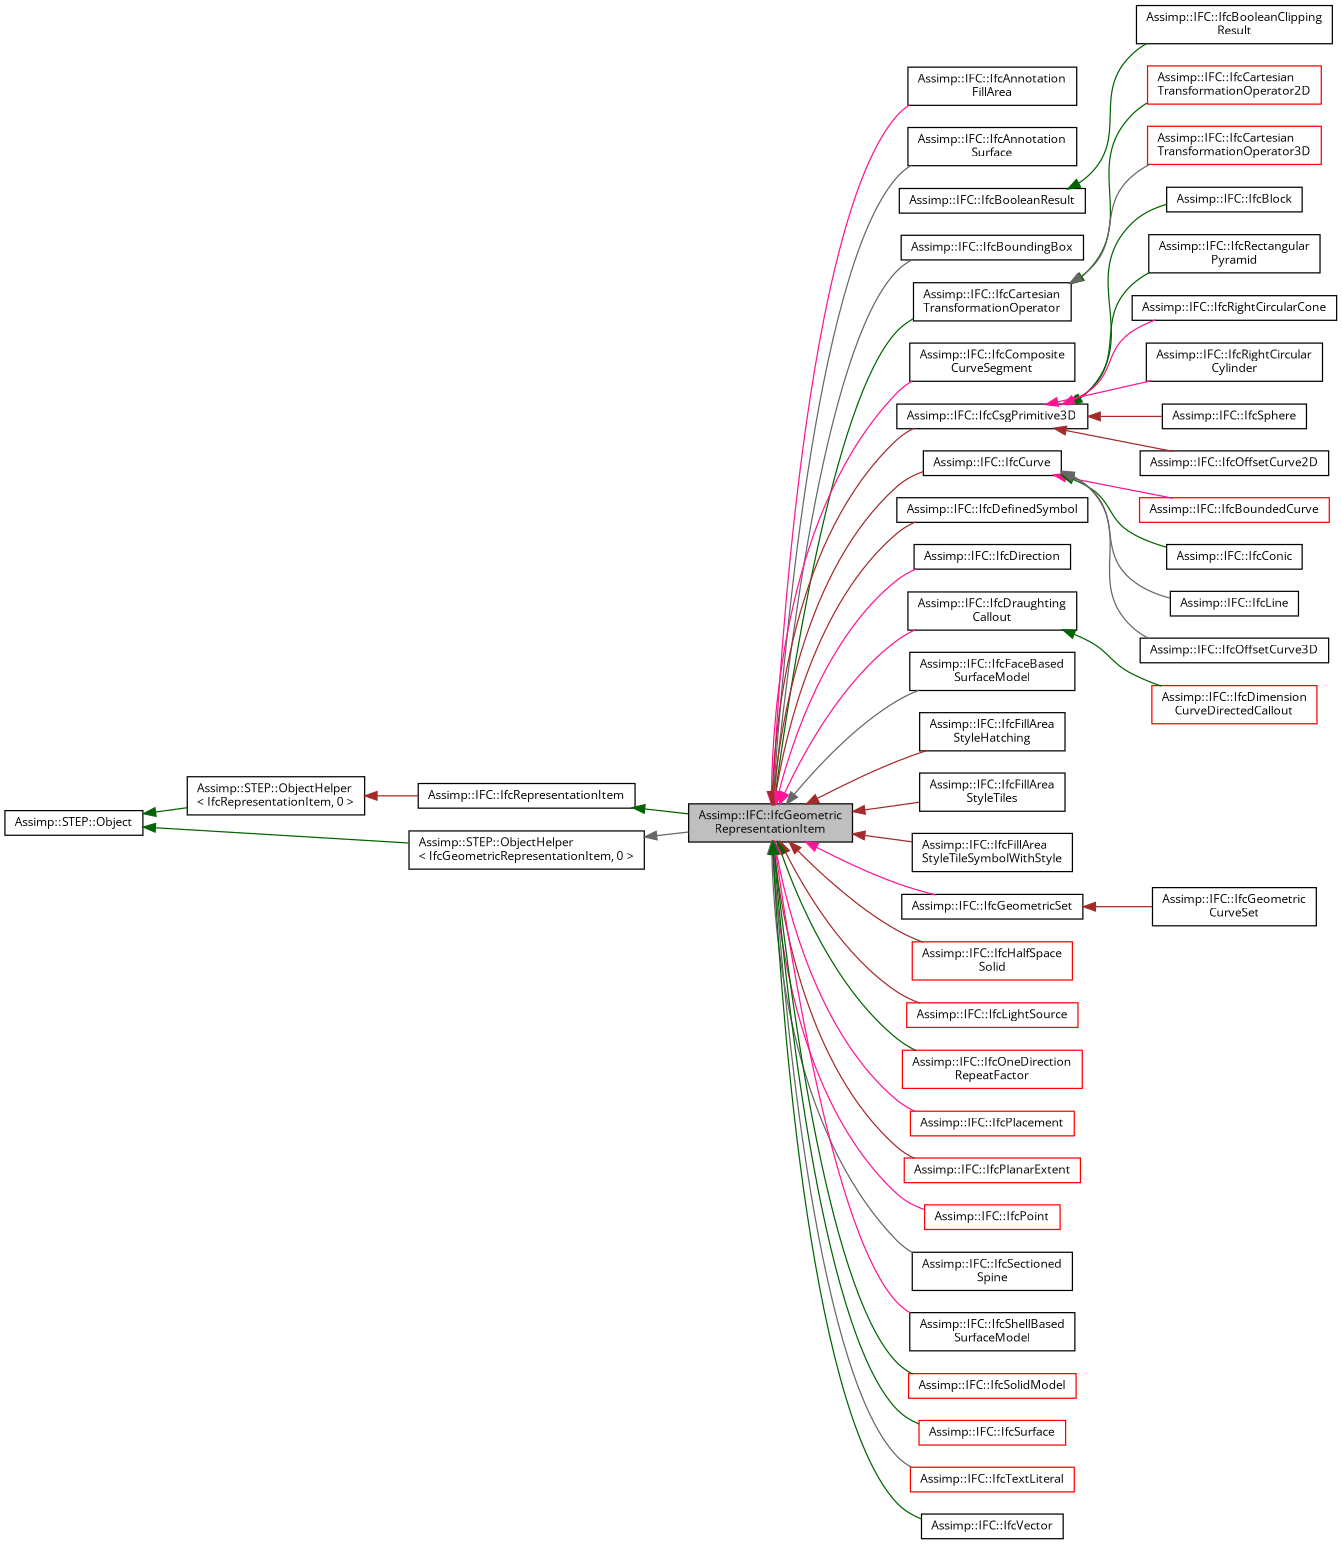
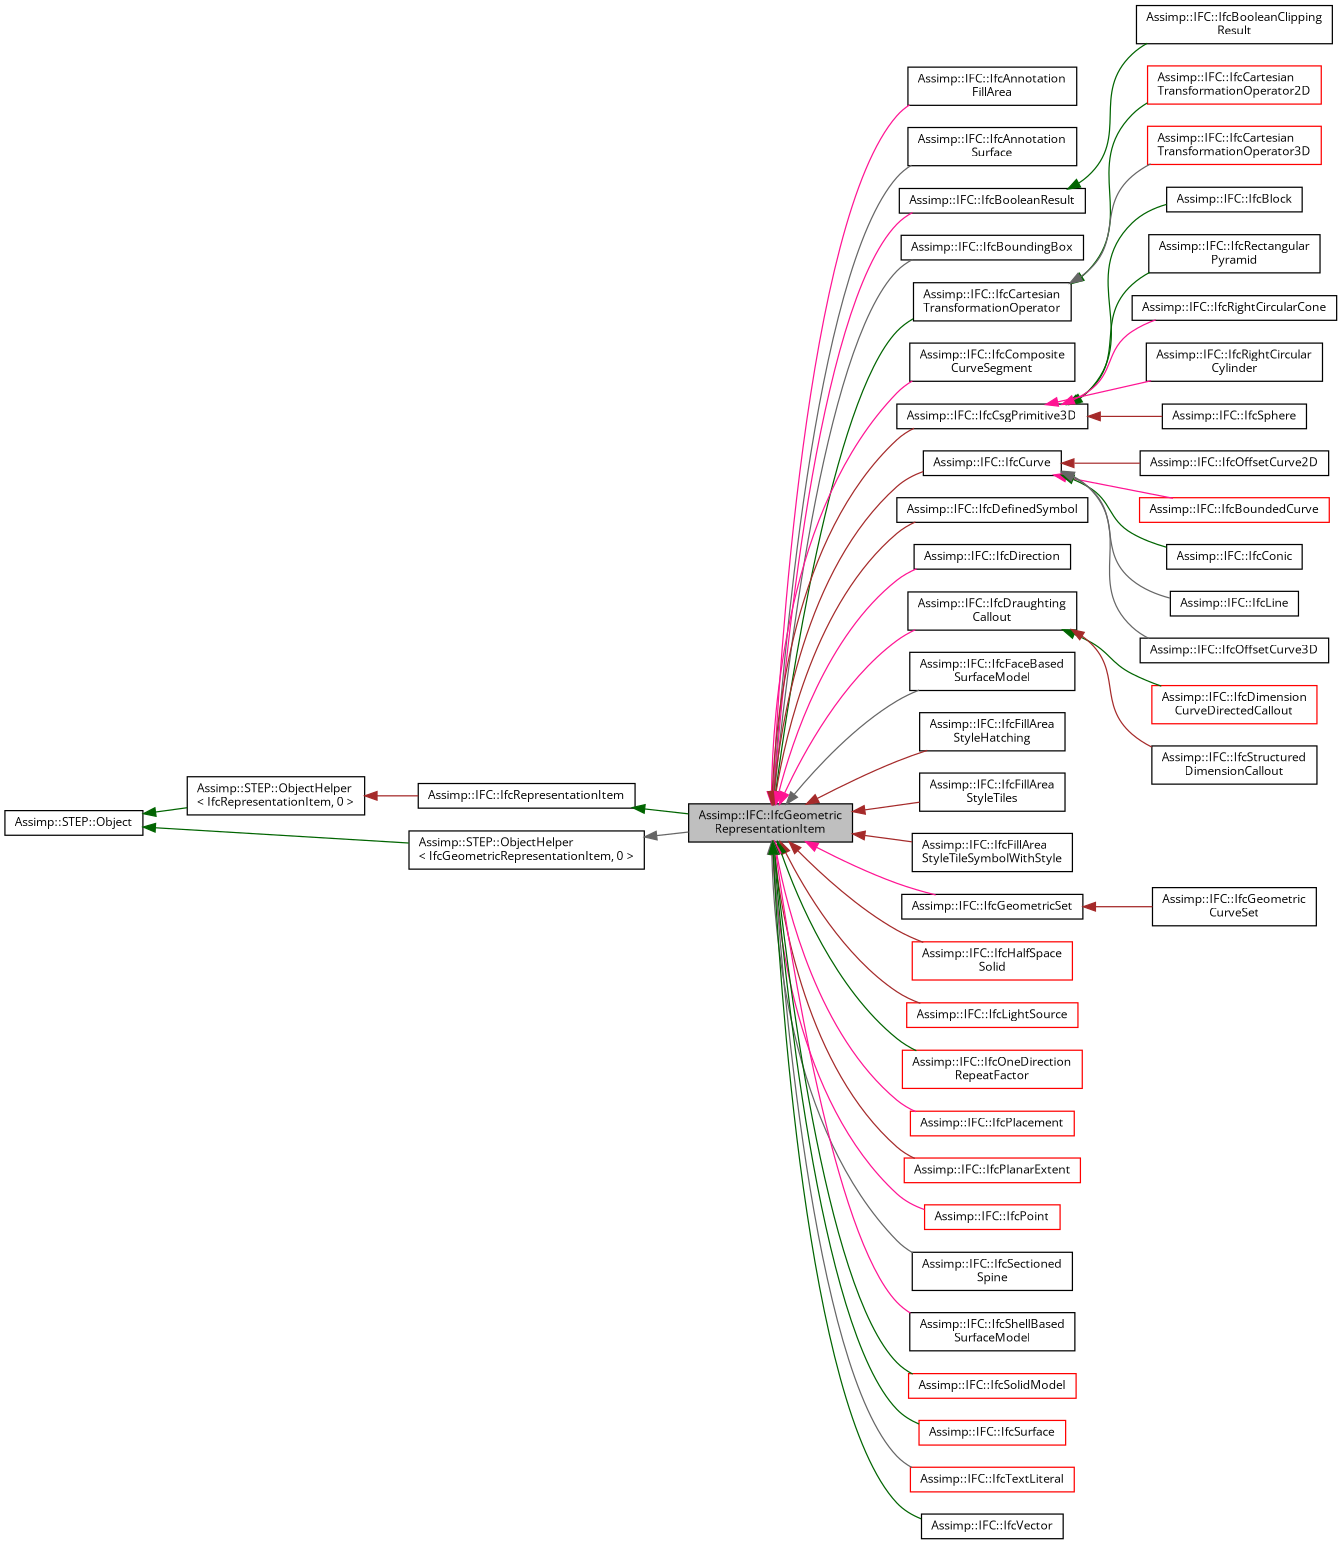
edge "Assimp::IFC::IfcBooleanResult" -> "Assimp::IFC::IfcGeometric RepresentationItem": added
edge "Assimp::IFC::IfcOffsetCurve2D" -> "Assimp::IFC::IfcCsgPrimitive3D": now "Assimp::IFC::IfcOffsetCurve2D" -> "Assimp::IFC::IfcCurve"
node "Assimp::IFC::IfcStructured DimensionCallout": added
